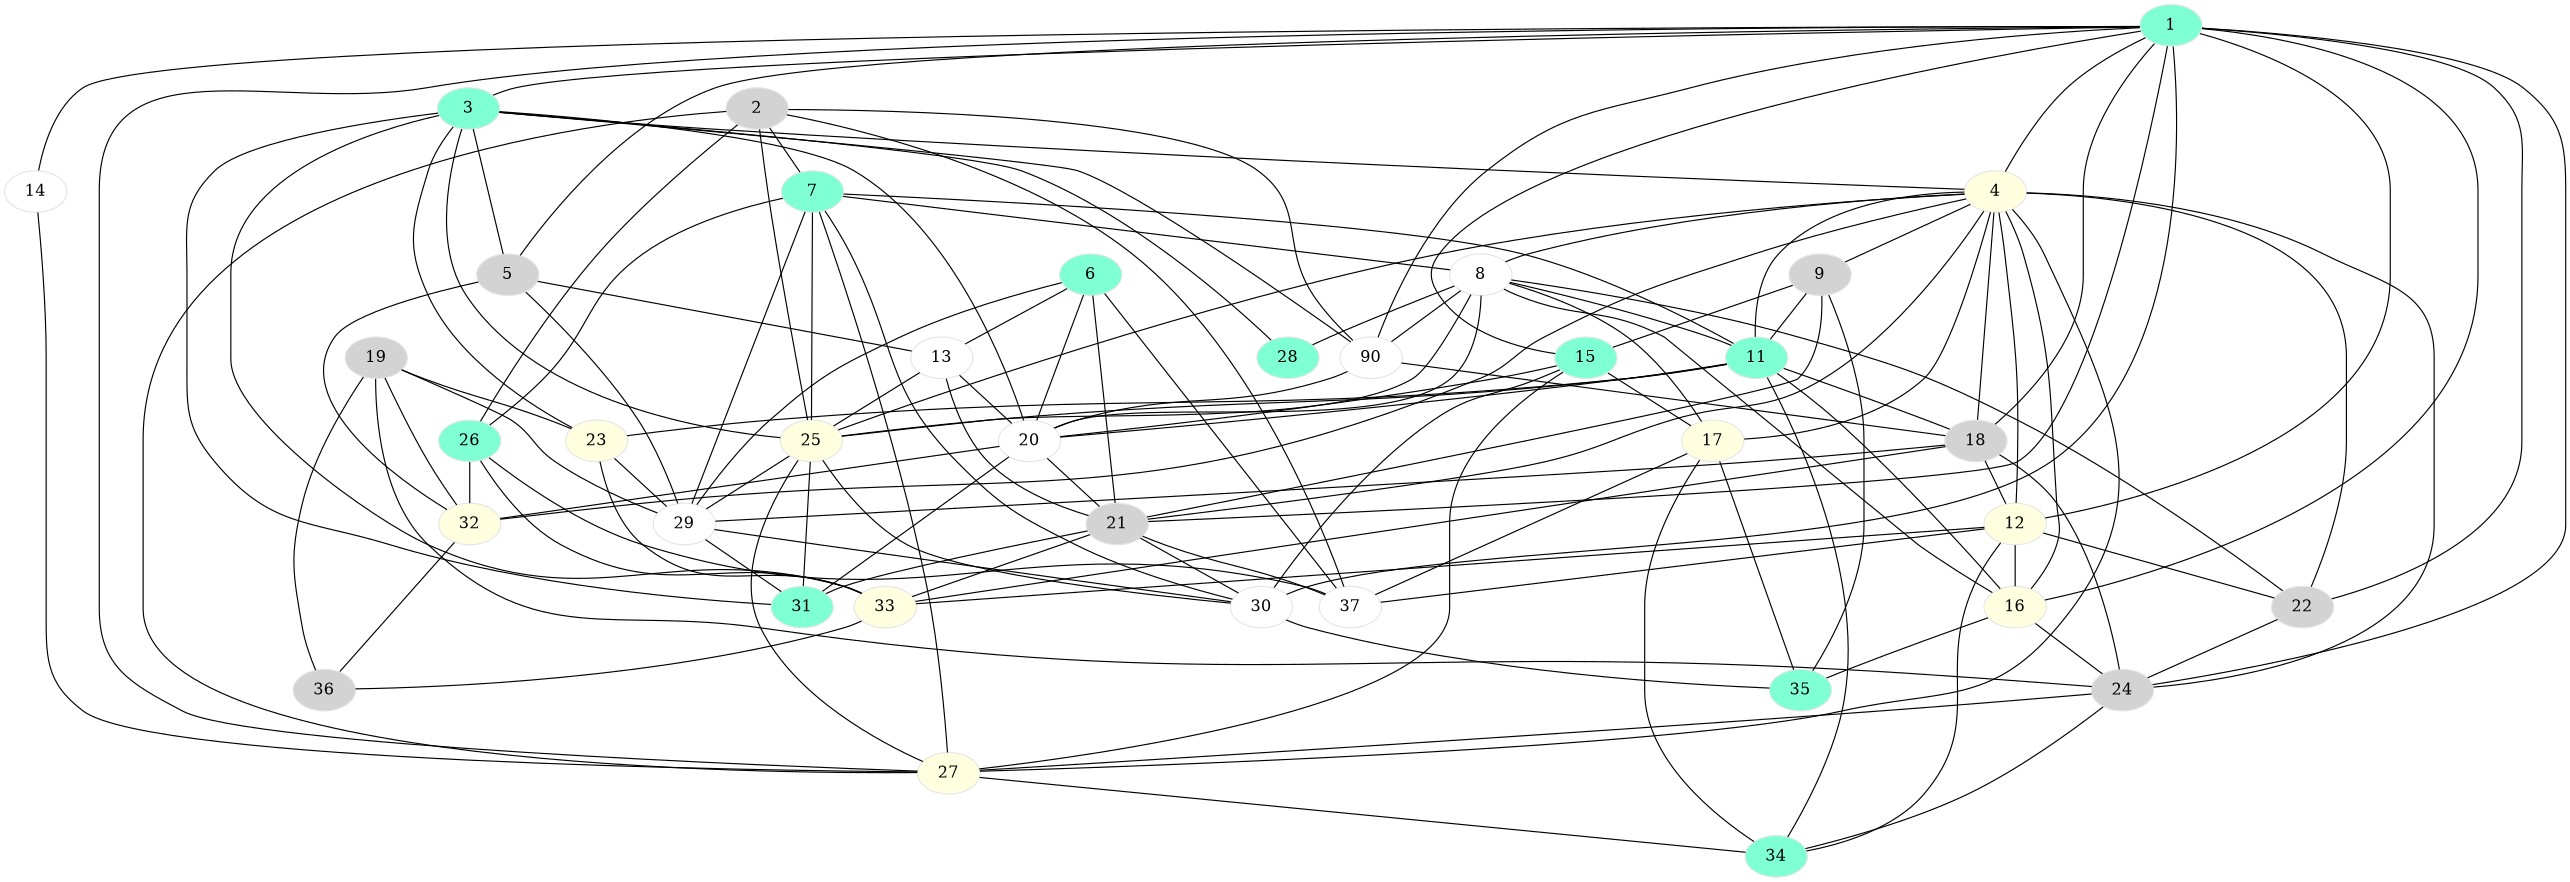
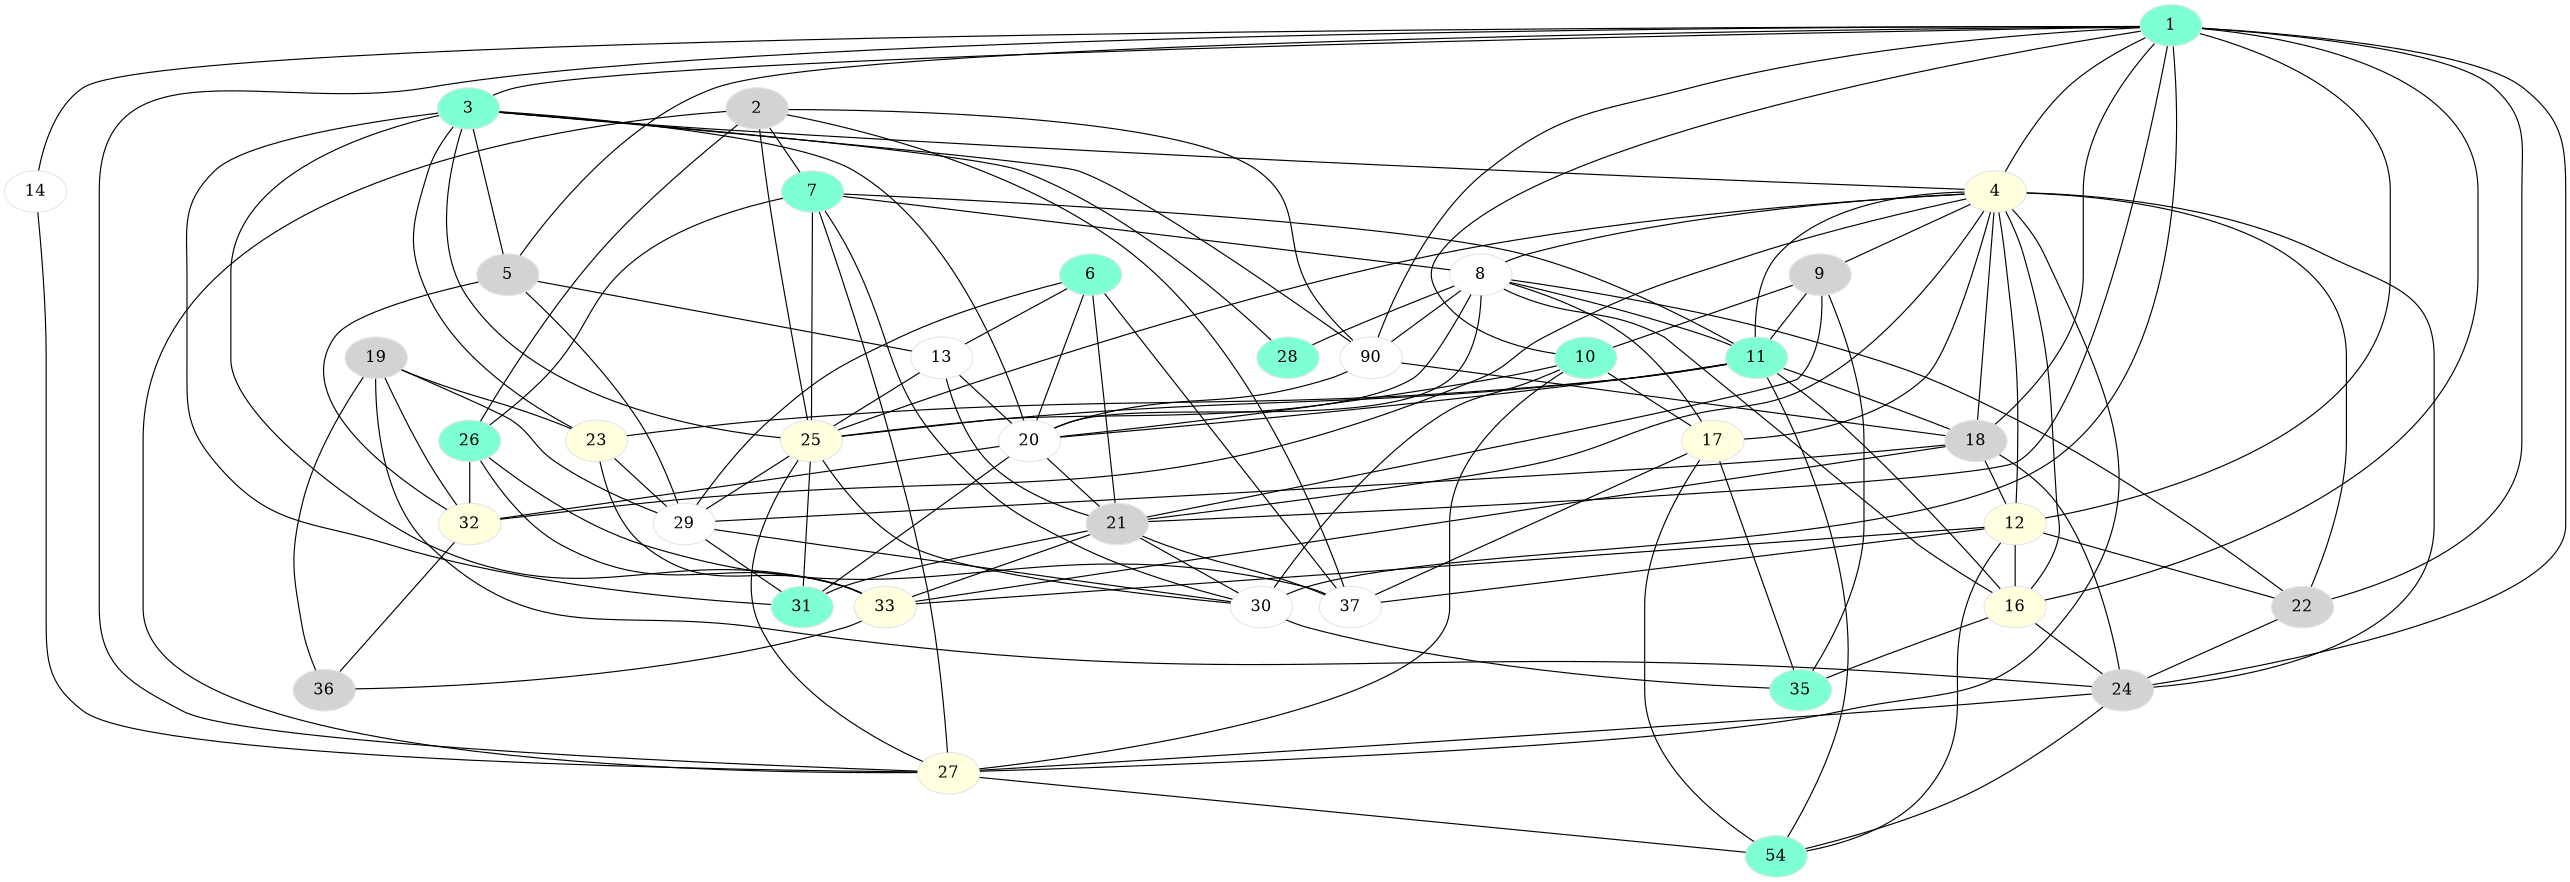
edge "7" -- "29": removed
node "15": label "15" -> "10"
node "34": label "34" -> "54"
